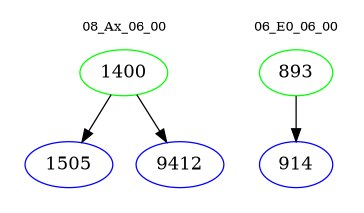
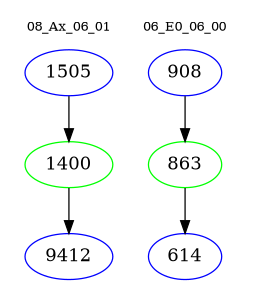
cluster "08_Ax_06_00": label "08_Ax_06_00" -> "08_Ax_06_01"
node "908": added
node "893": label "893" -> "863"
edge "1400" -> "1505": reversed
node "914": label "914" -> "614"
